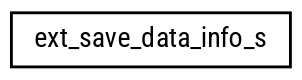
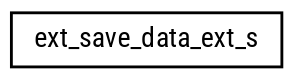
node "ext_save_data_info_s": label "ext_save_data_info_s" -> "ext_save_data_ext_s"
